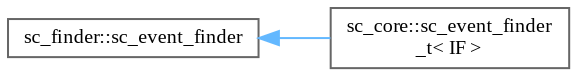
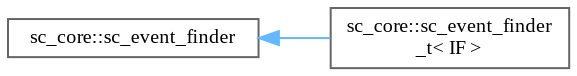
node "sc_finder::sc_event_finder": label "sc_finder::sc_event_finder" -> "sc_core::sc_event_finder"
